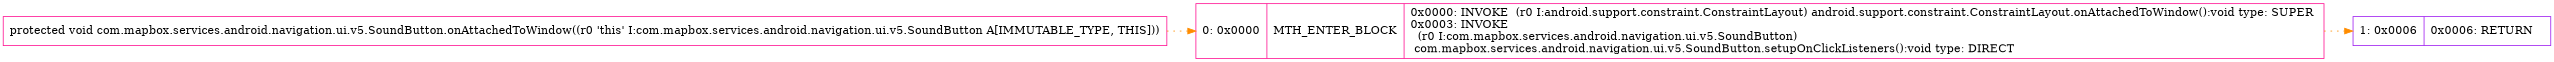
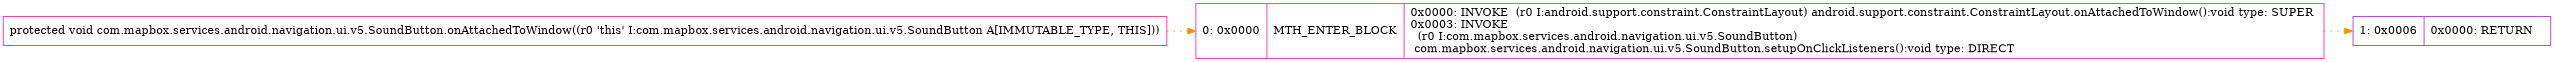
node "1: 0x0006": text "0x0006: RETURN" -> "0x0000: RETURN"
